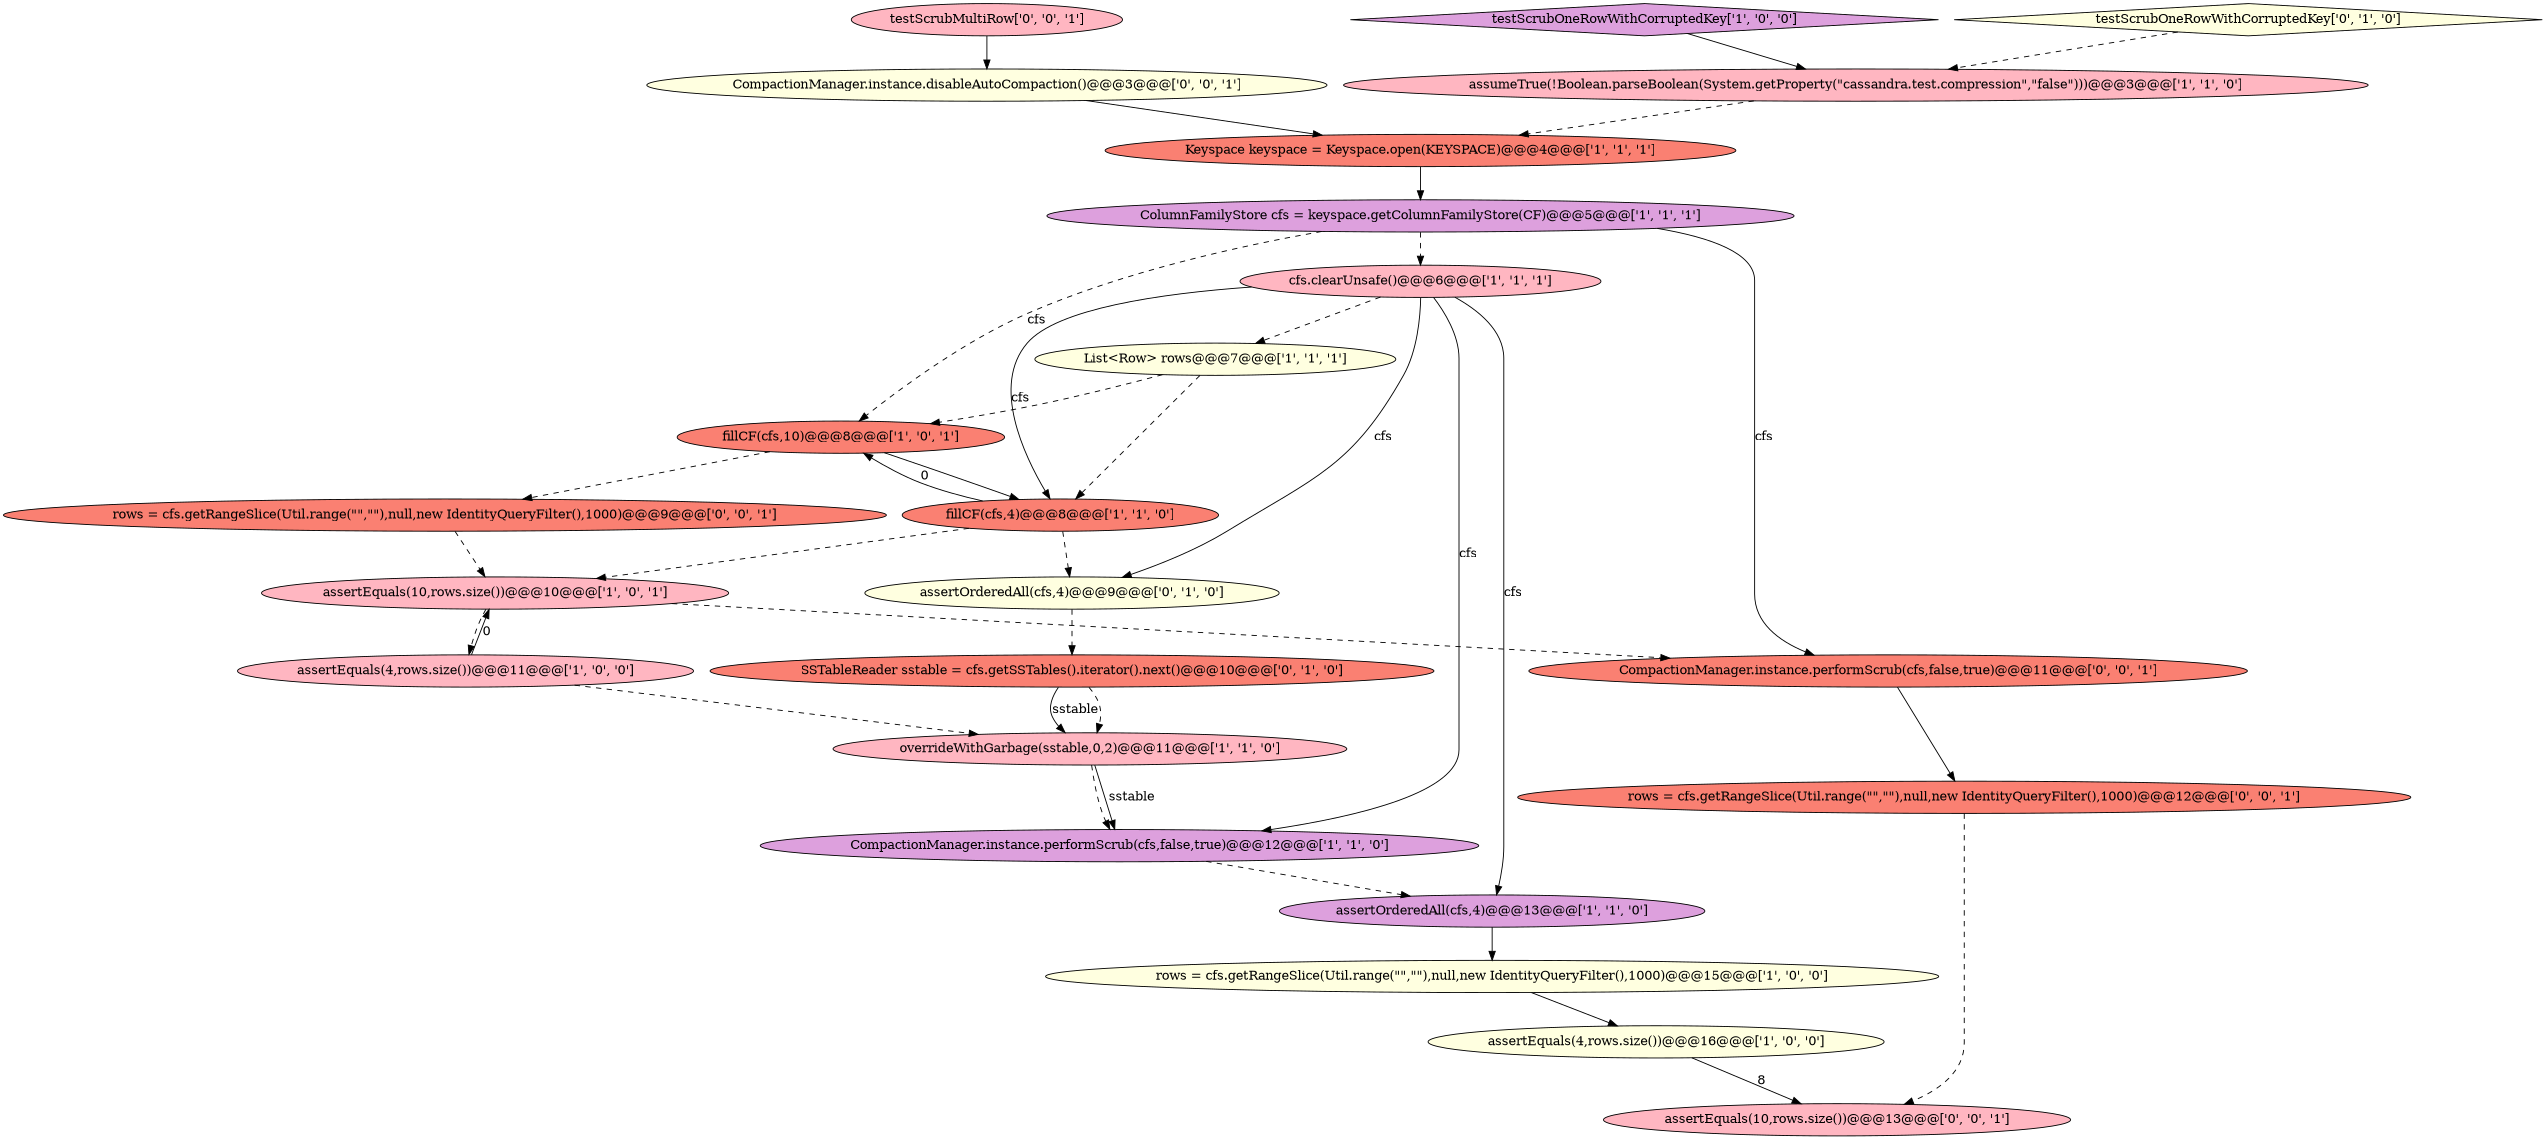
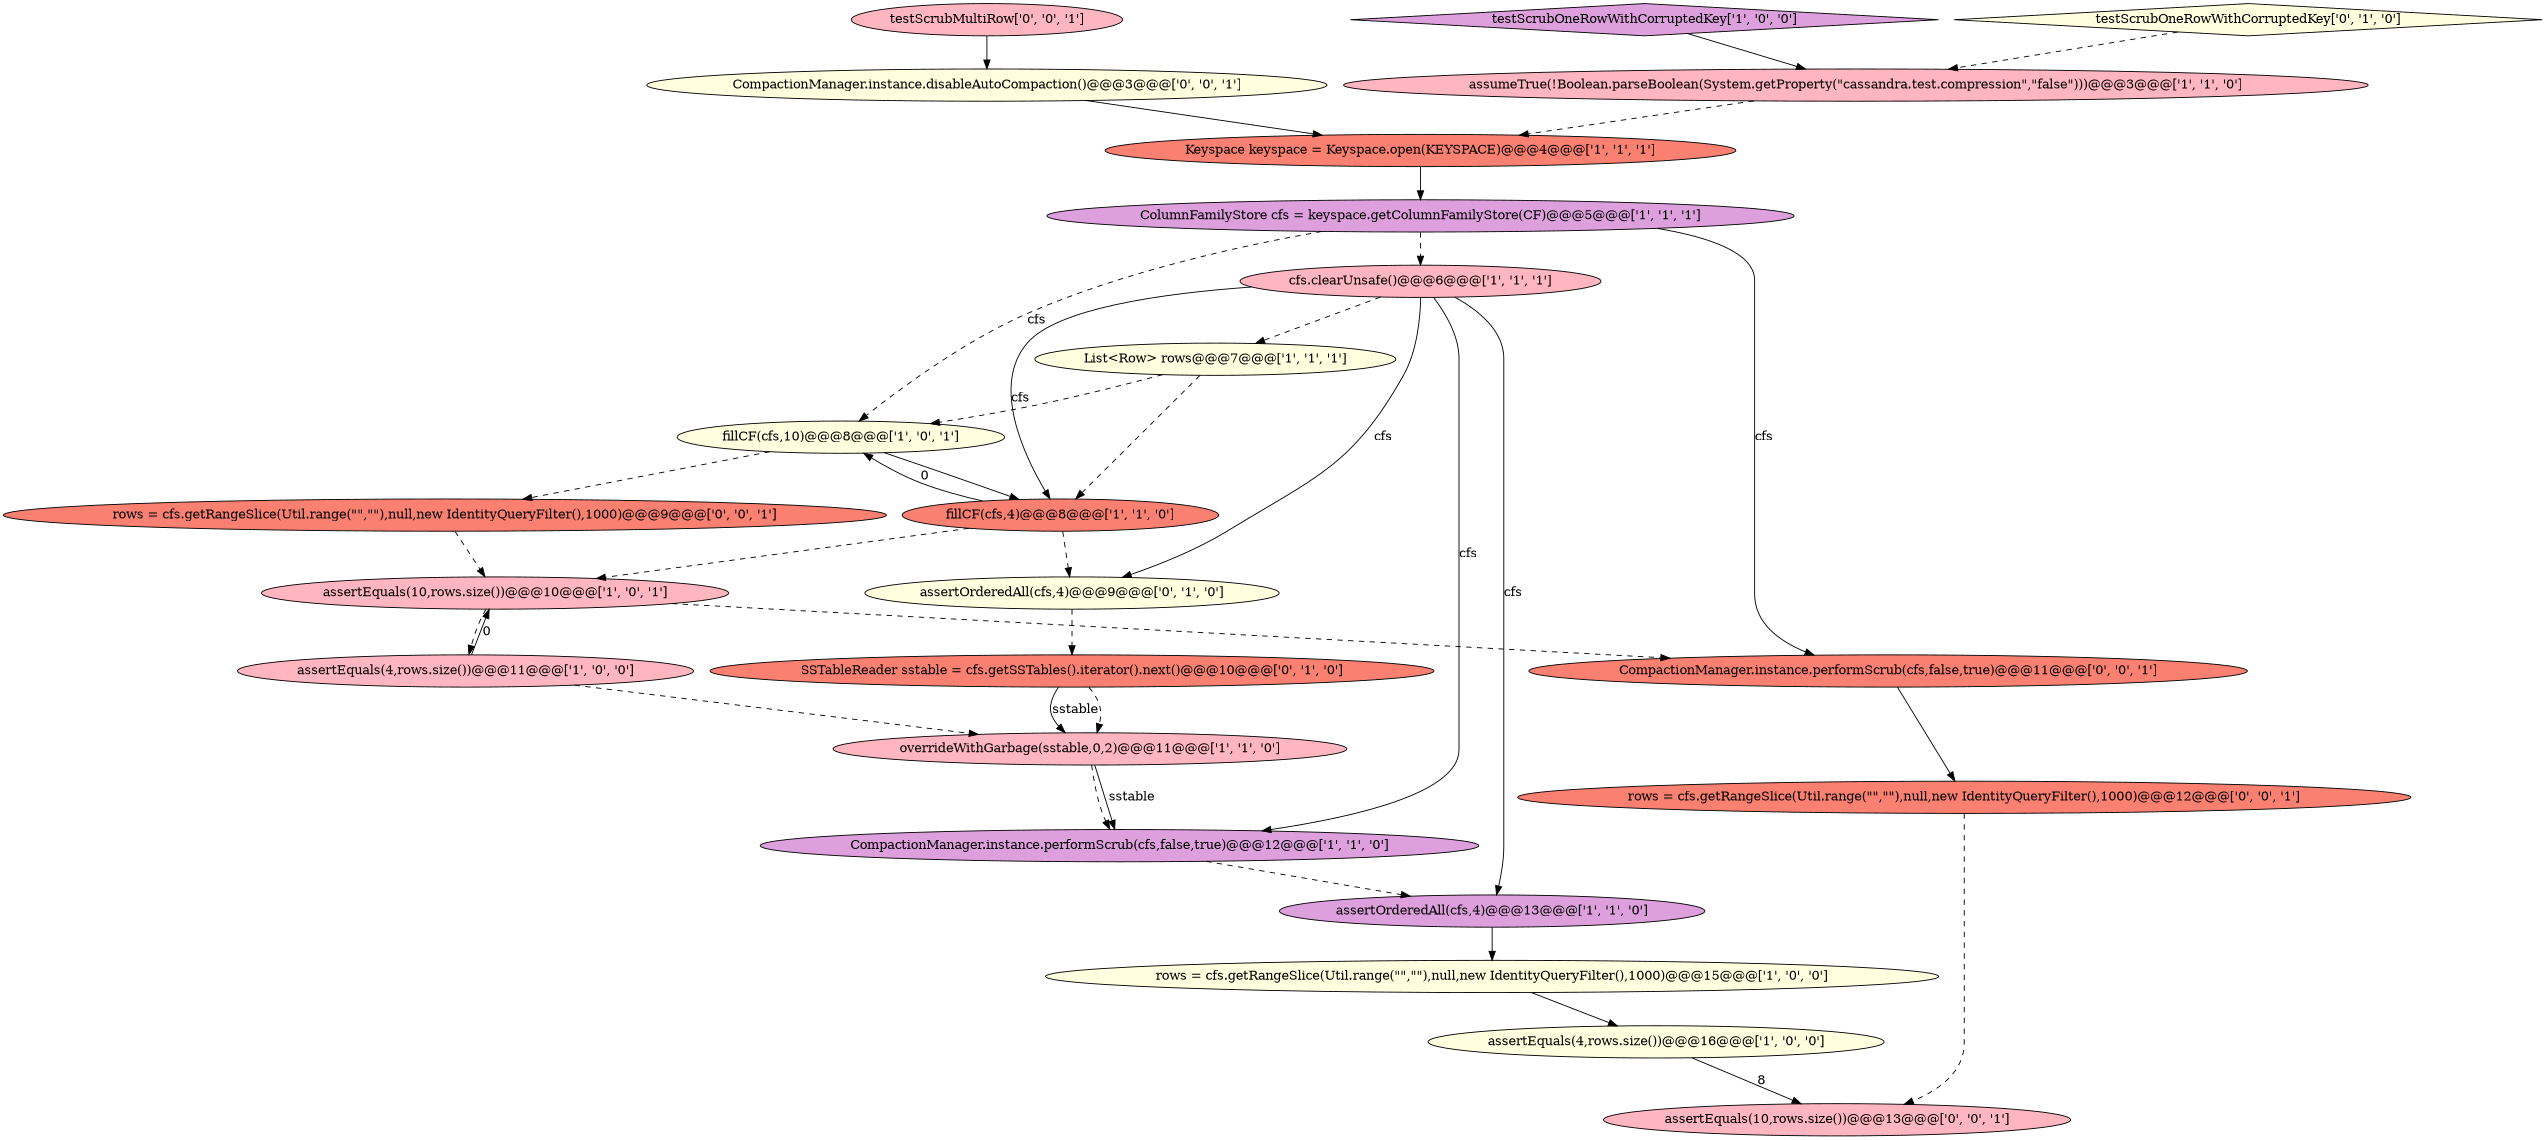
node "fillCF(cfs,10)@@@8@@@['1', '0', '1']": fillcolor salmon -> lightyellow
